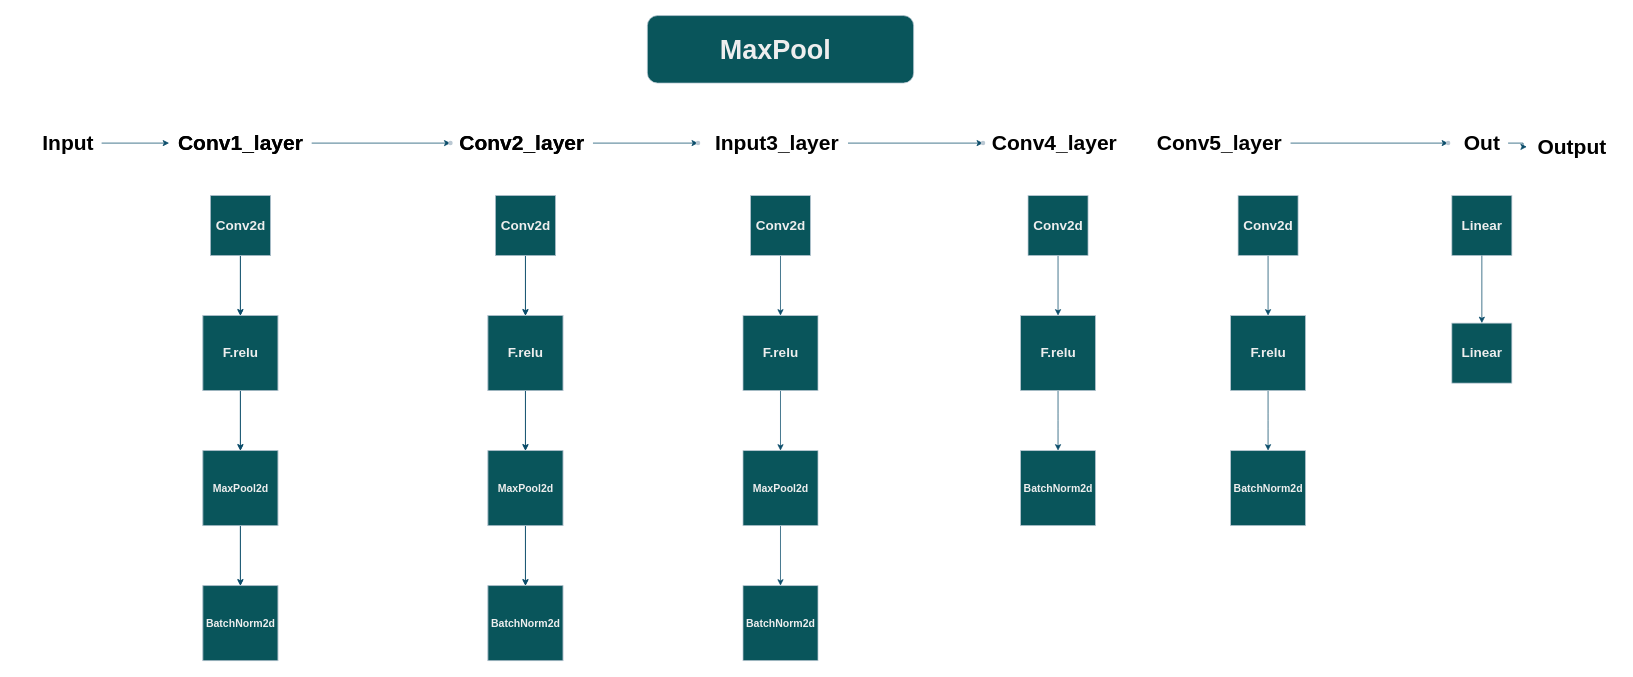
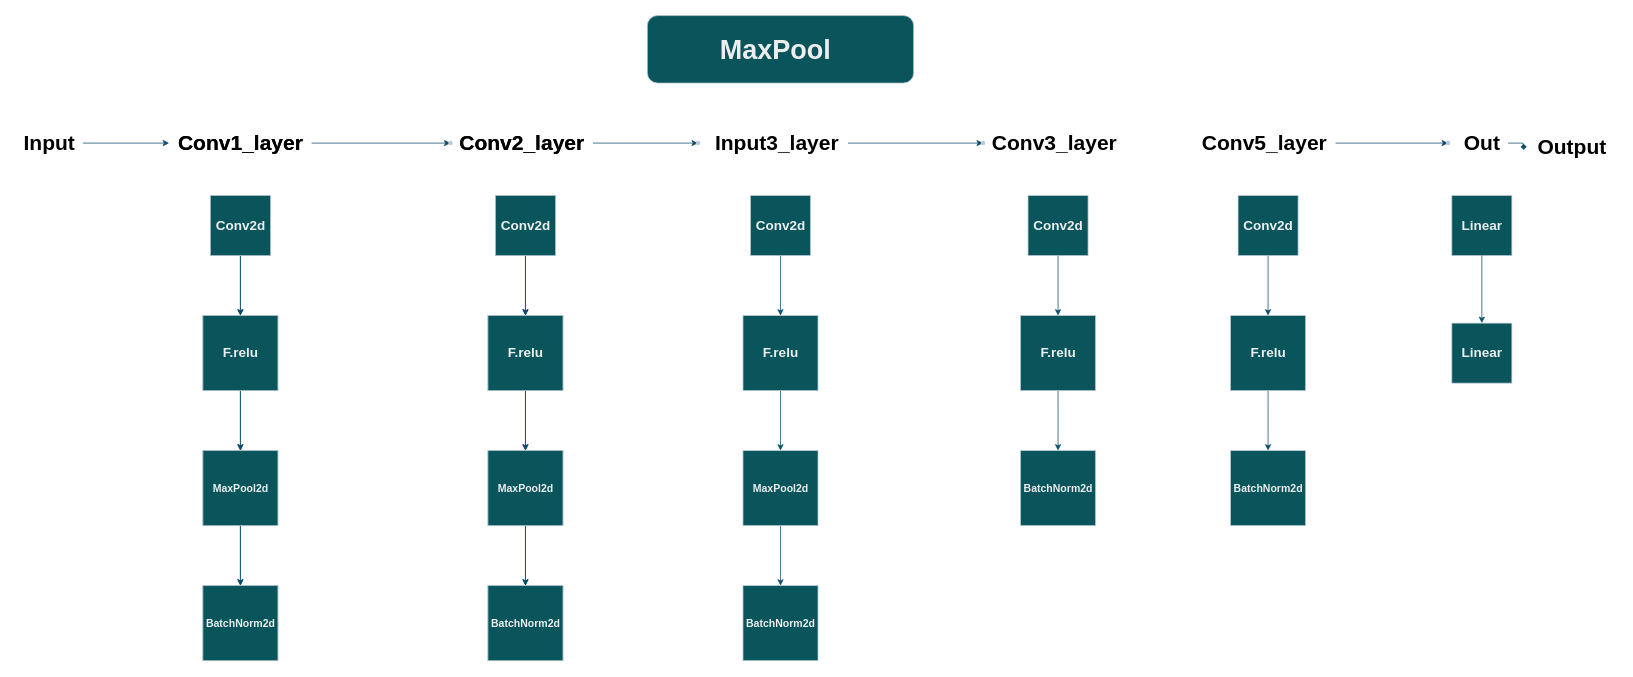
node "Input": moved (68, 143) -> (49, 143)
node "Conv4_layer": label "Conv4_layer" -> "Conv3_layer"
node "Conv5_layer": moved (1219, 143) -> (1264, 143)
edge "Out" -> "Output": arrowhead classic -> diamond
